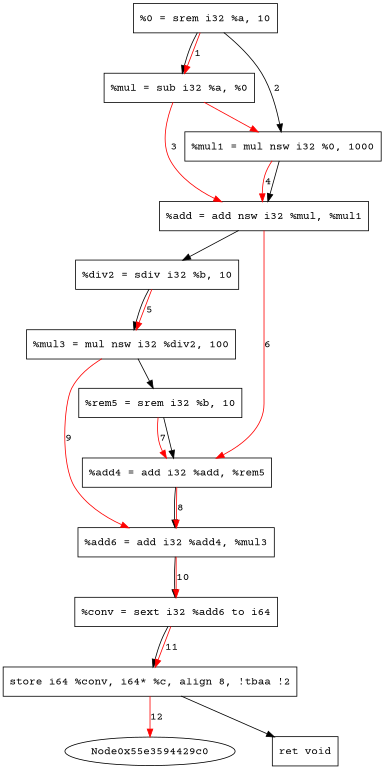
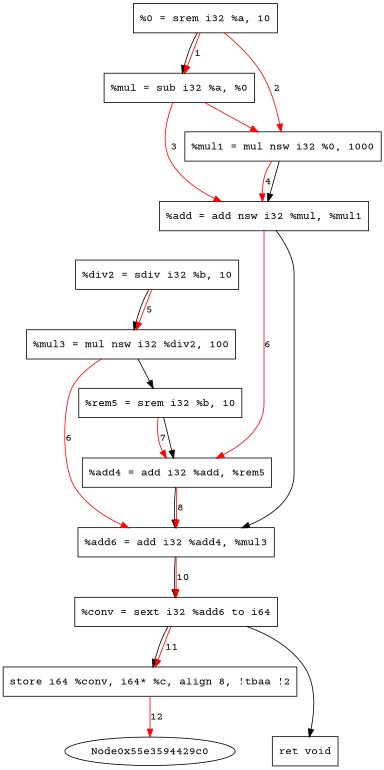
edge "%0 = srem i32 %a, 10" -> "%mul1 = mul nsw i32 %0, 1000": color black -> red
edge "%add = add nsw i32 %mul, %mul1" -> "%div2 = sdiv i32 %b, 10": now "%add = add nsw i32 %mul, %mul1" -> "%add6 = add i32 %add4, %mul3"
edge "%mul3 = mul nsw i32 %div2, 100" -> "%add6 = add i32 %add4, %mul3": label "9" -> "6"
edge "store i64 %conv, i64* %c, align 8, !tbaa !2" -> "ret void": now "%conv = sext i32 %add6 to i64" -> "ret void"
